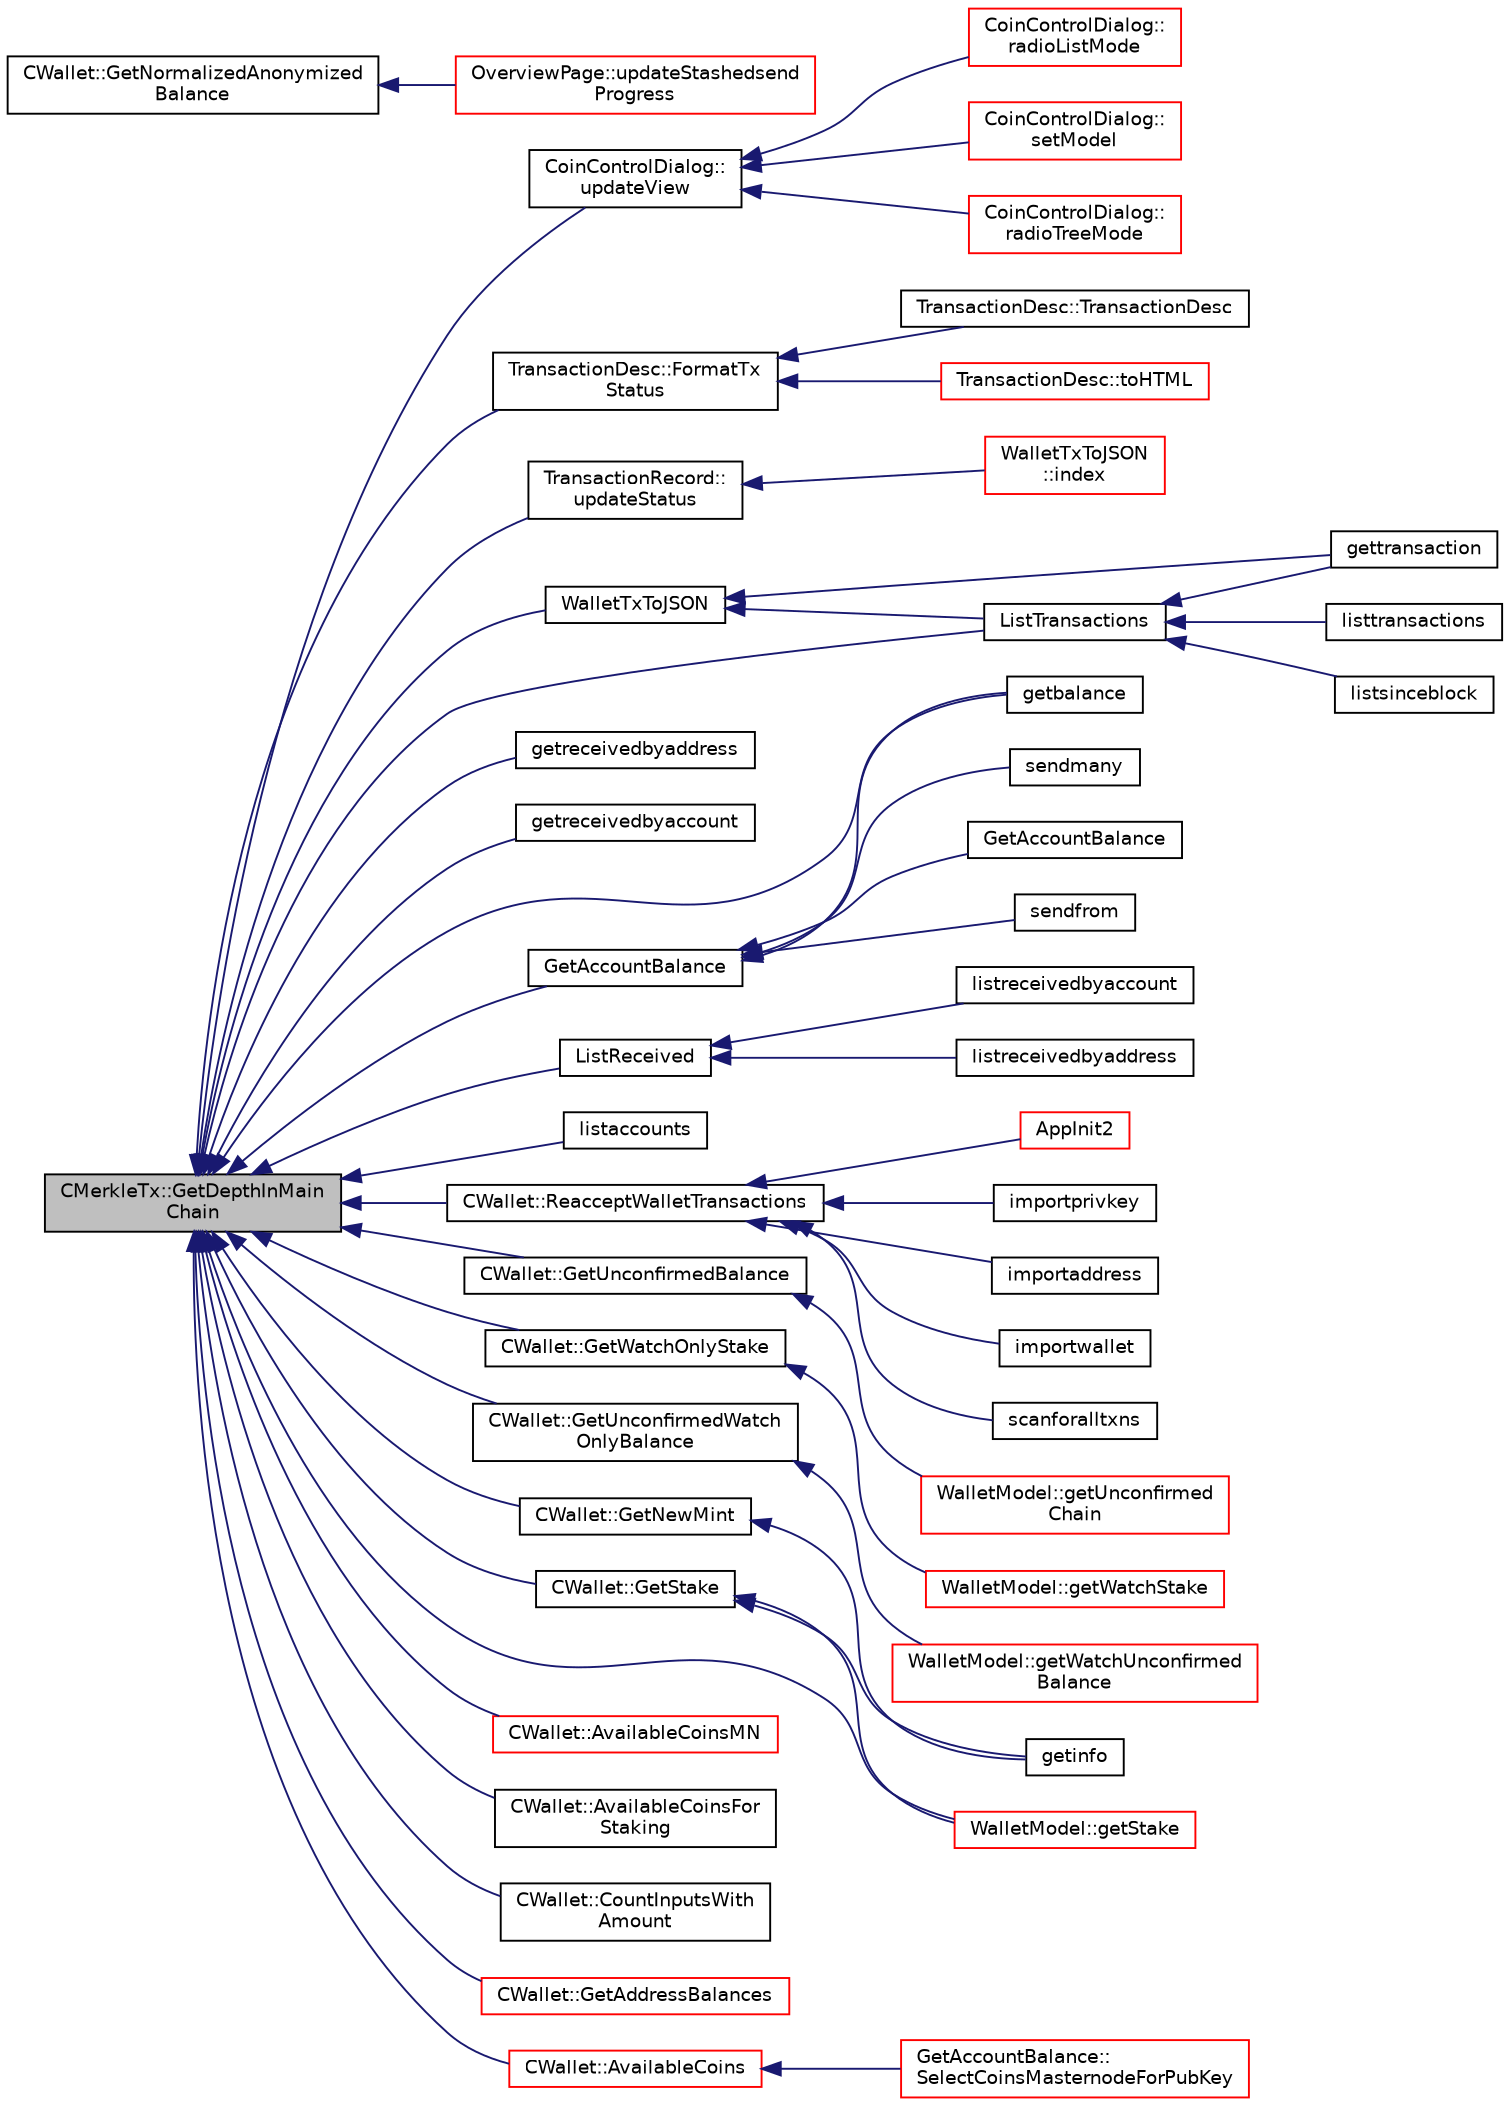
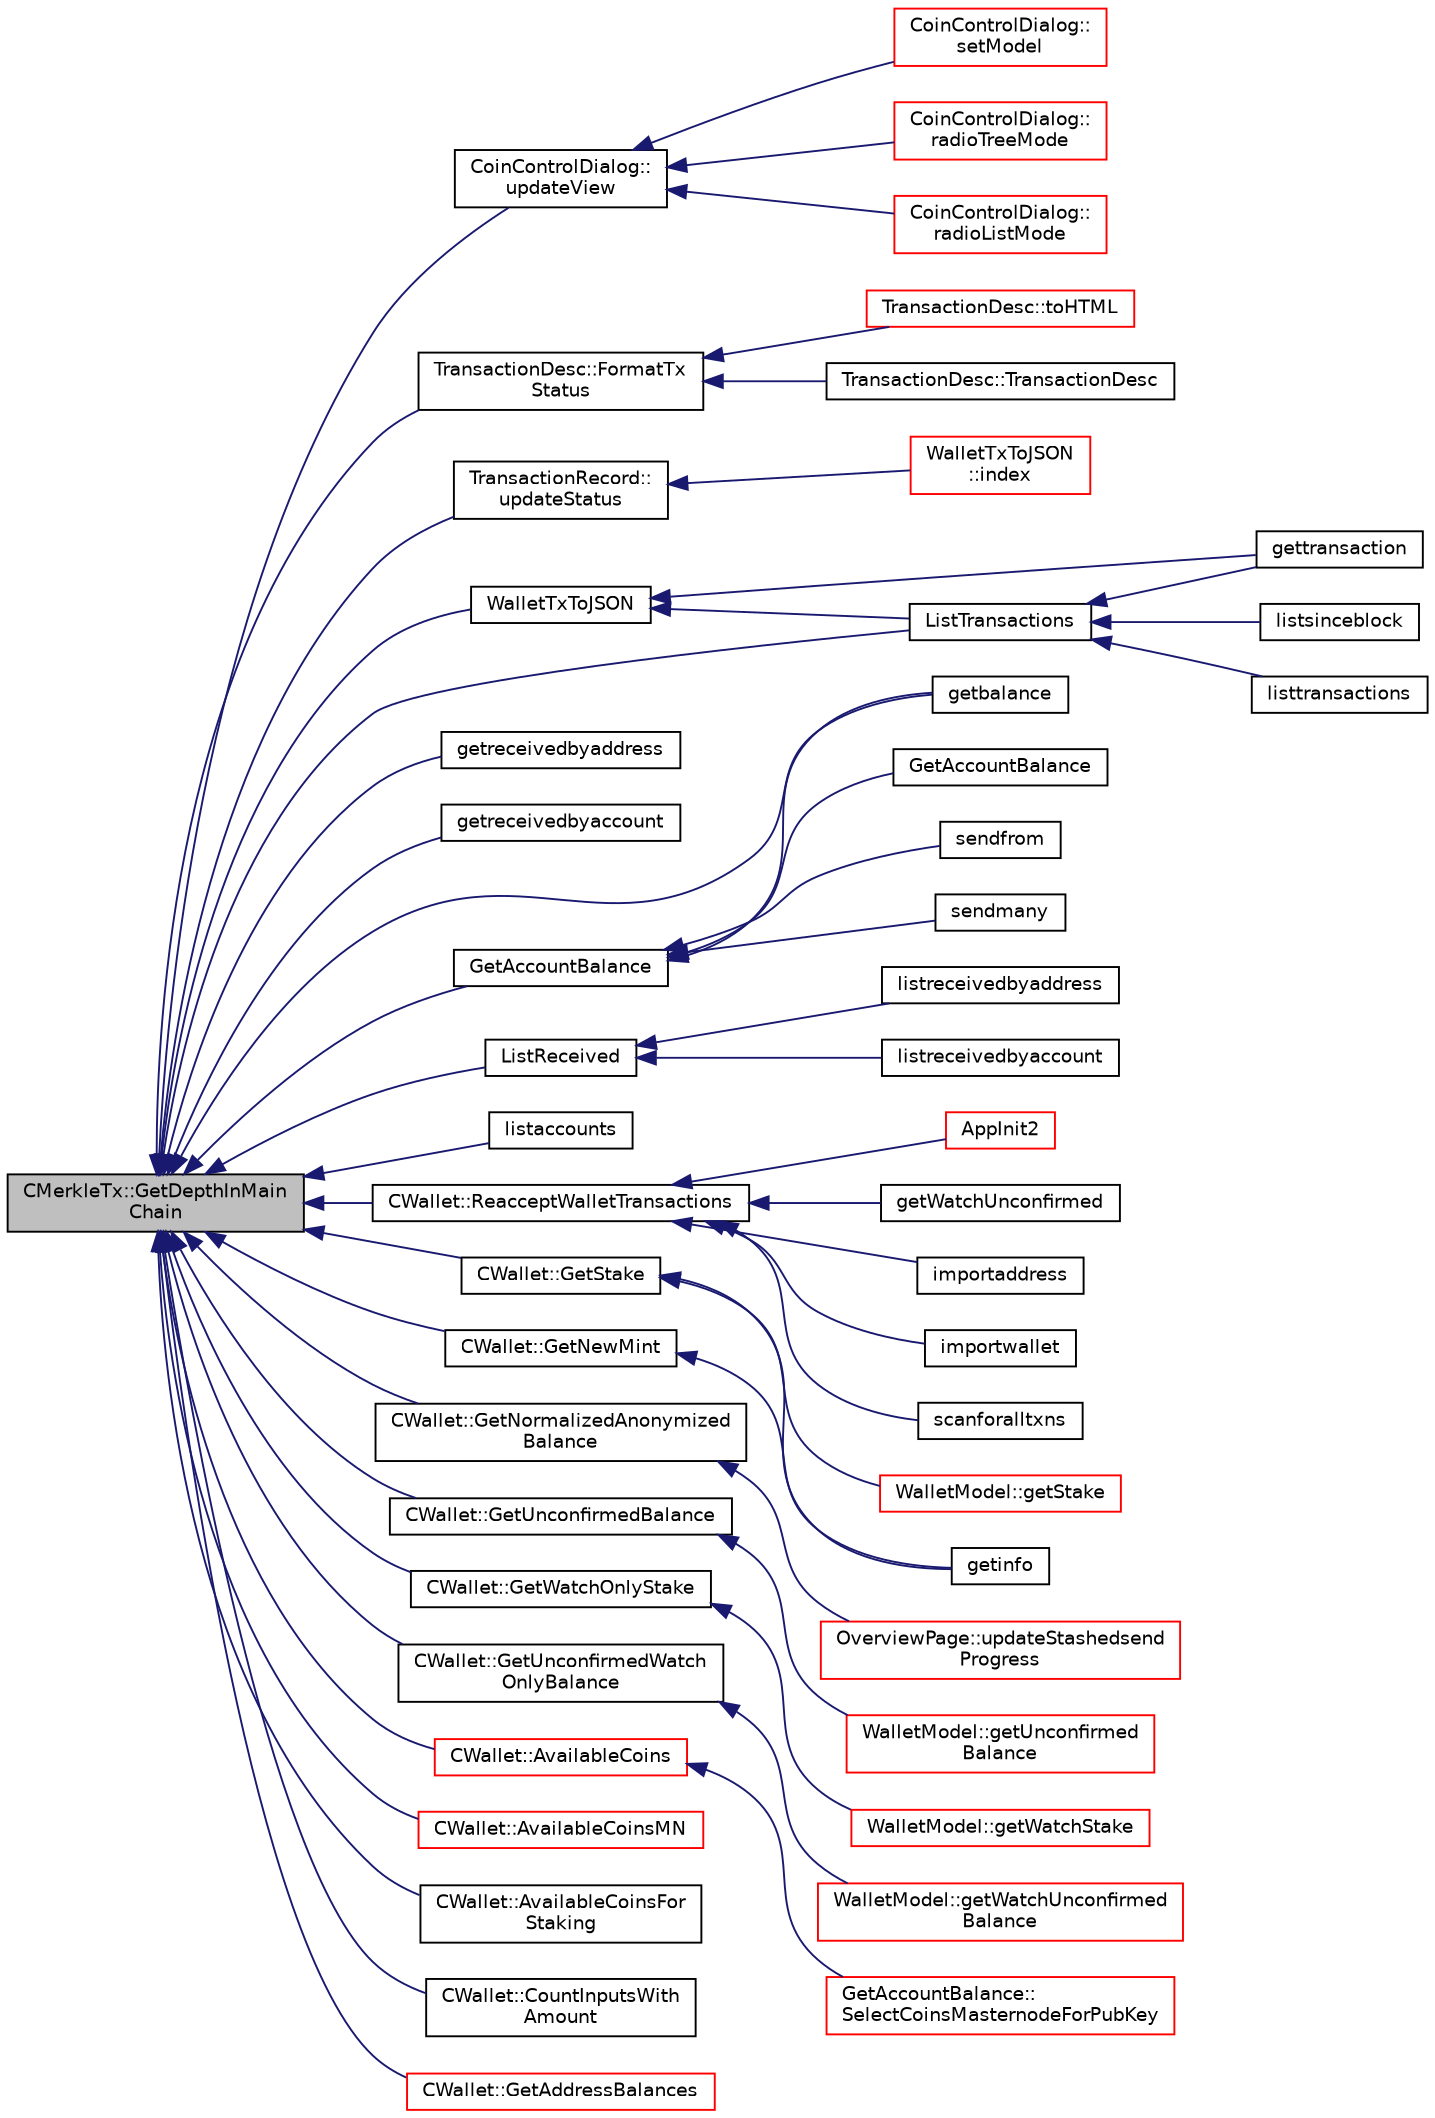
node "importprivkey": label "importprivkey" -> "getWatchUnconfirmed"
node "WalletModel::getUnconfirmed Chain": label "WalletModel::getUnconfirmed Chain" -> "WalletModel::getUnconfirmed Balance"
edge "WalletModel::getStake" -> "CMerkleTx::GetDepthInMain Chain": now "CWallet::GetNormalizedAnonymized Balance" -> "CMerkleTx::GetDepthInMain Chain"
